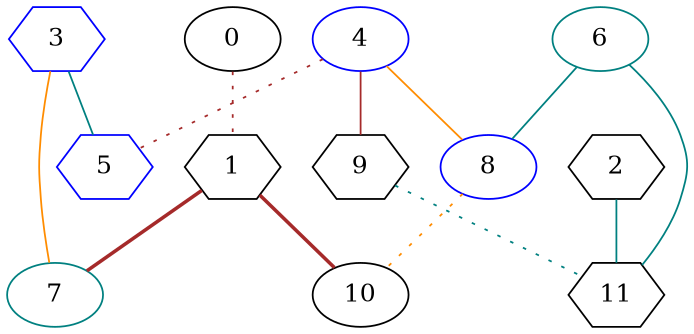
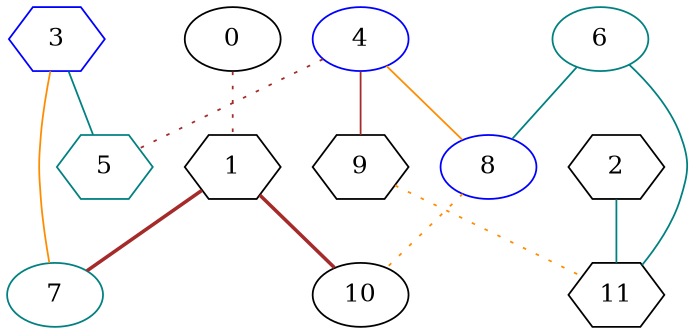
node "5": color blue -> teal
edge "9" -- "11": color teal -> darkorange
